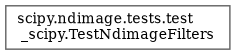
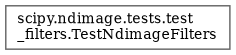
node "scipy.ndimage.tests.test _scipy.TestNdimageFilters": label "scipy.ndimage.tests.test _scipy.TestNdimageFilters" -> "scipy.ndimage.tests.test _filters.TestNdimageFilters"
